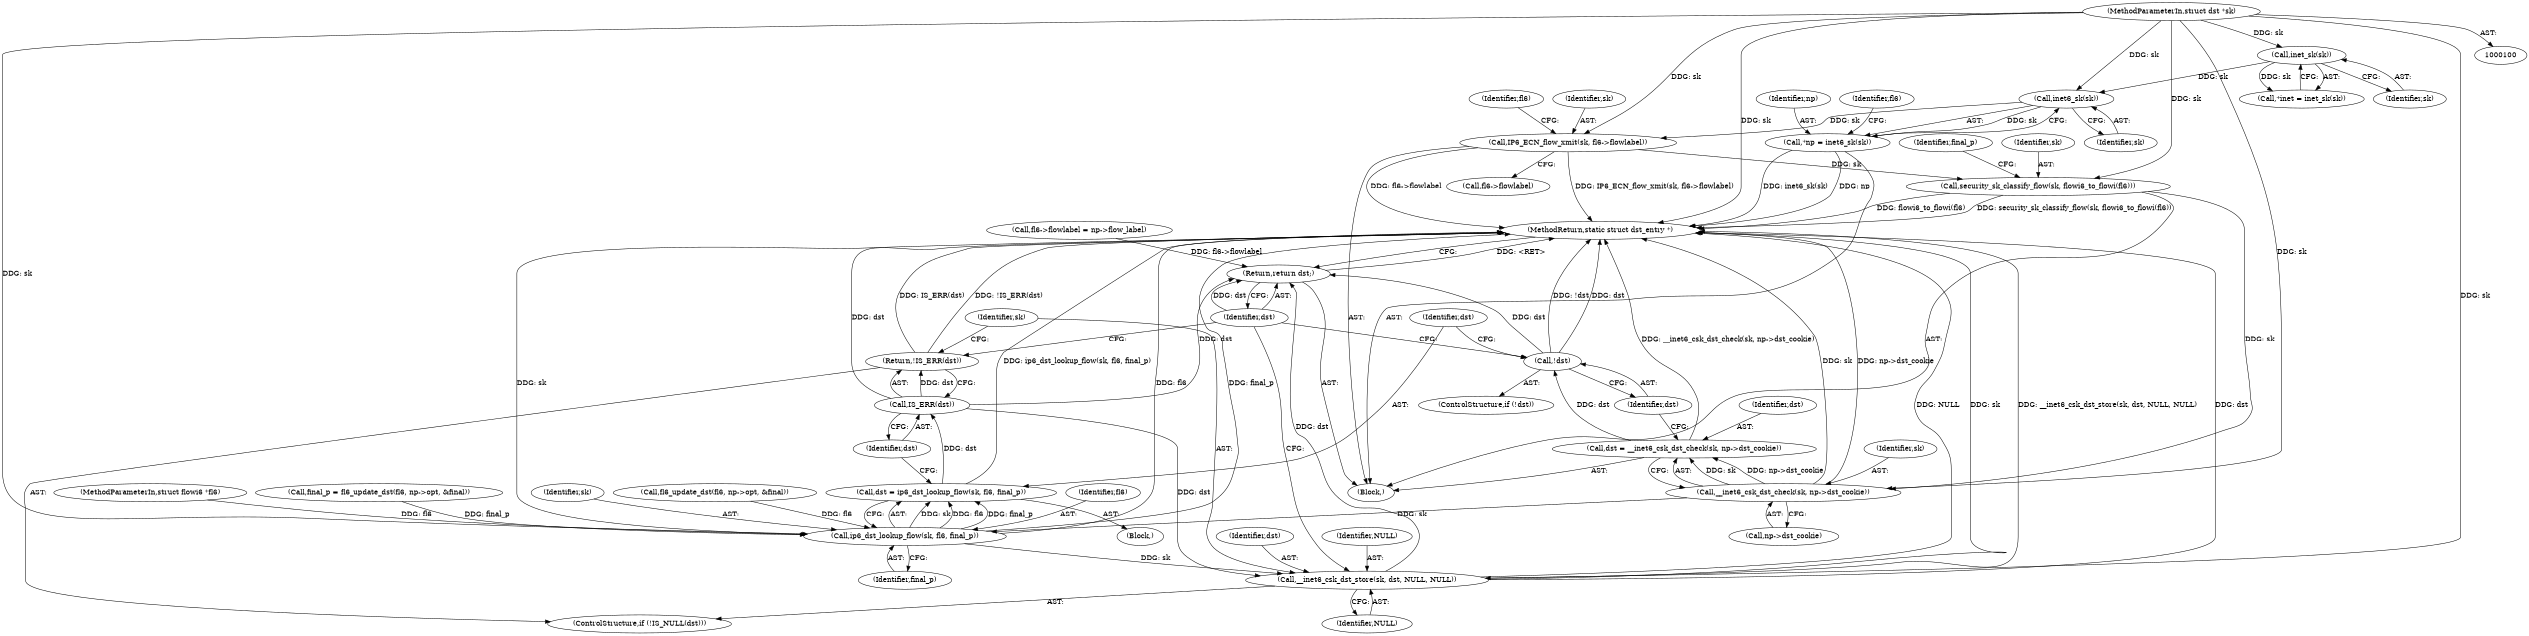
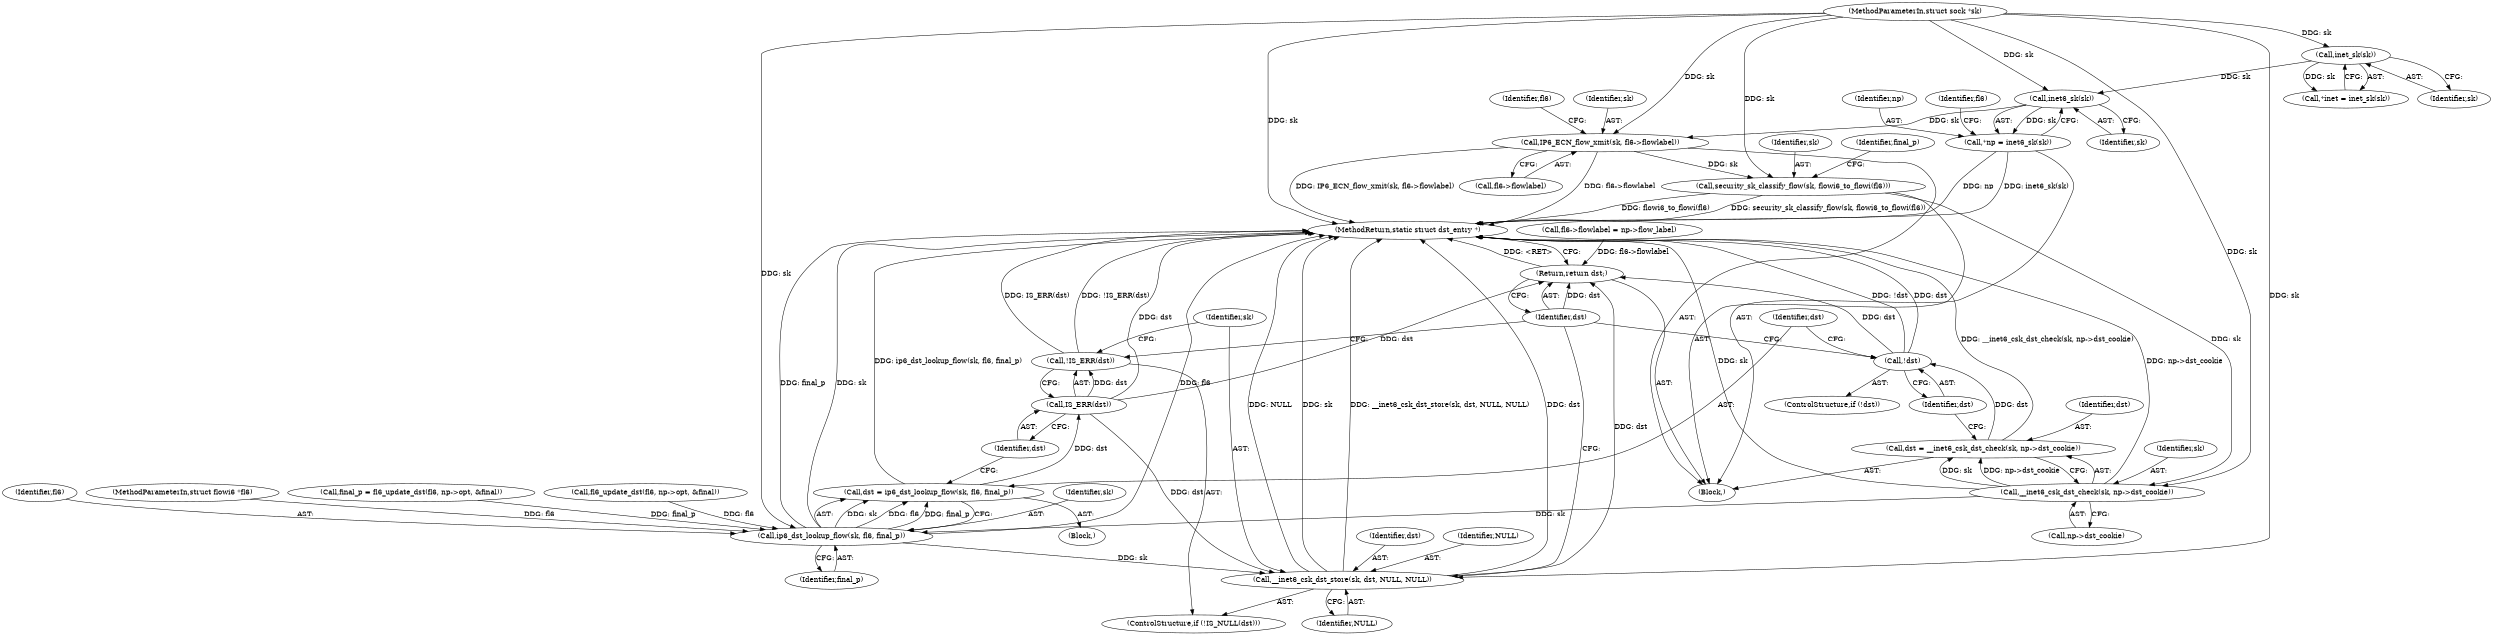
node "(MethodParameterIn,struct dst *sk)": label "(MethodParameterIn,struct dst *sk)" -> "(MethodParameterIn,struct sock *sk)"
node "1000100": removed
edge "(Call,fl6->flowlabel)" -> "(Call,IP6_ECN_flow_xmit(sk, fl6->flowlabel))": added, label "AST:"
node "(Return,!IS_ERR(dst))": label "(Return,!IS_ERR(dst))" -> "(Call,!IS_ERR(dst))"
